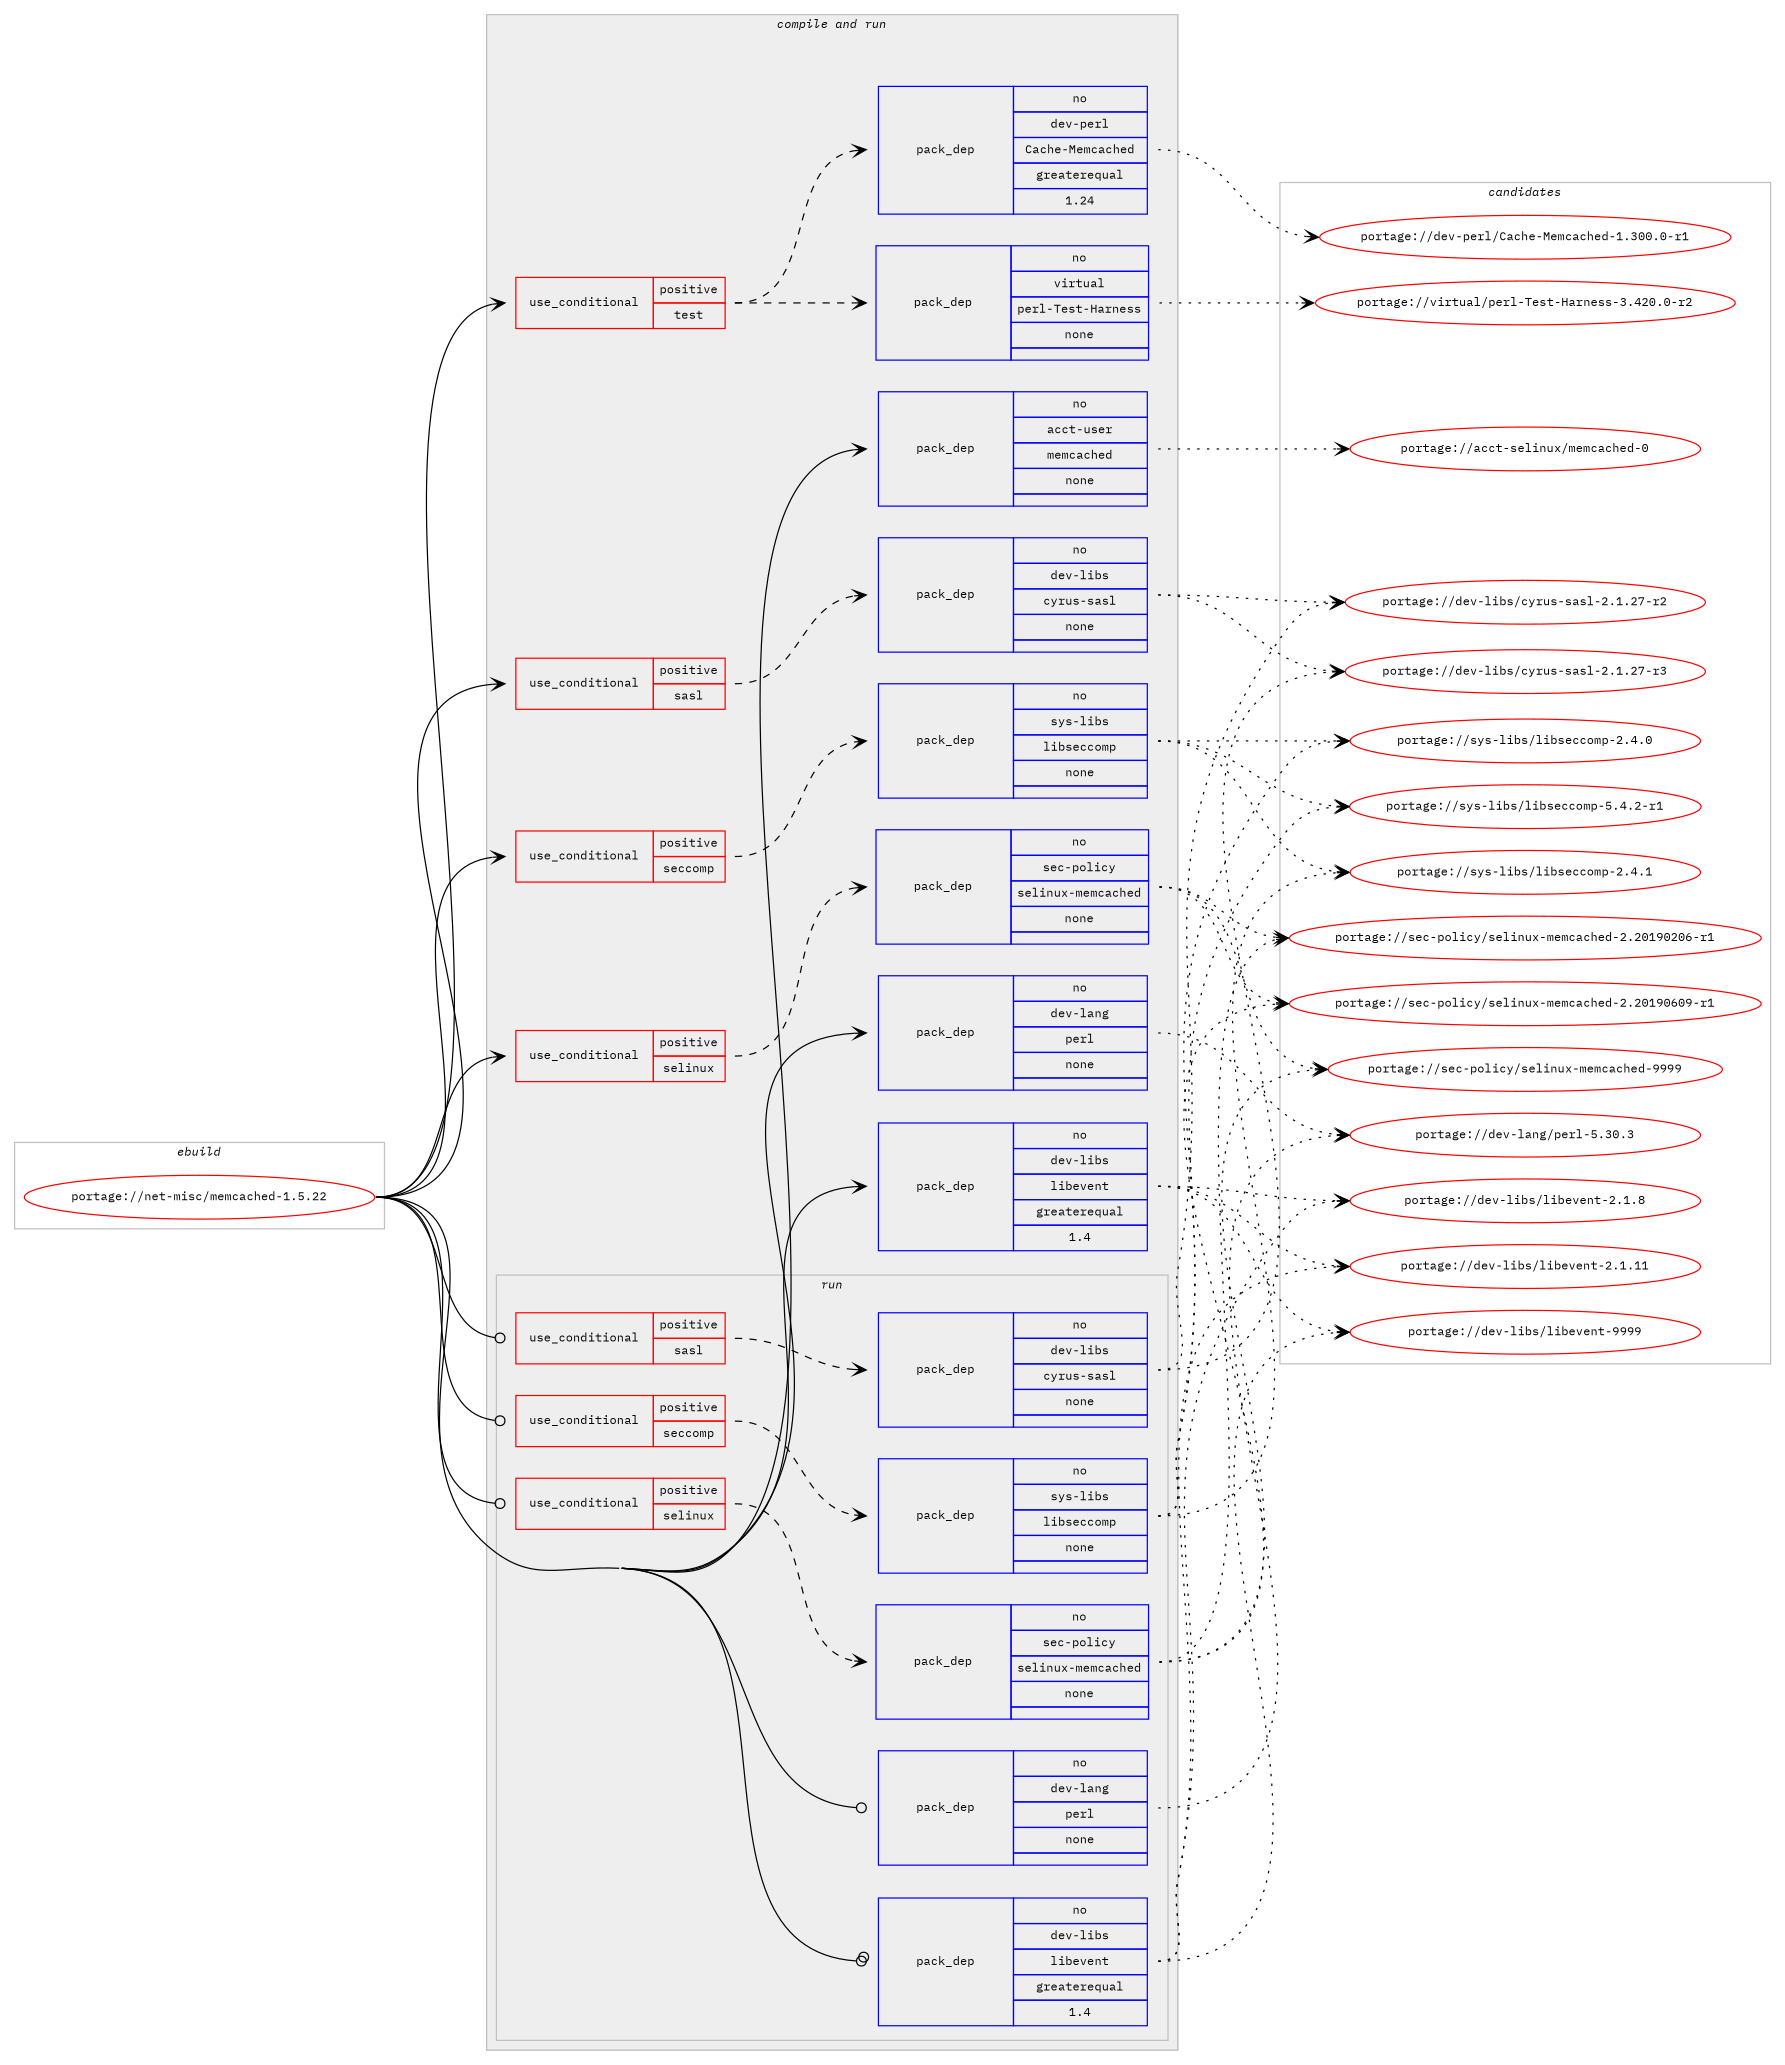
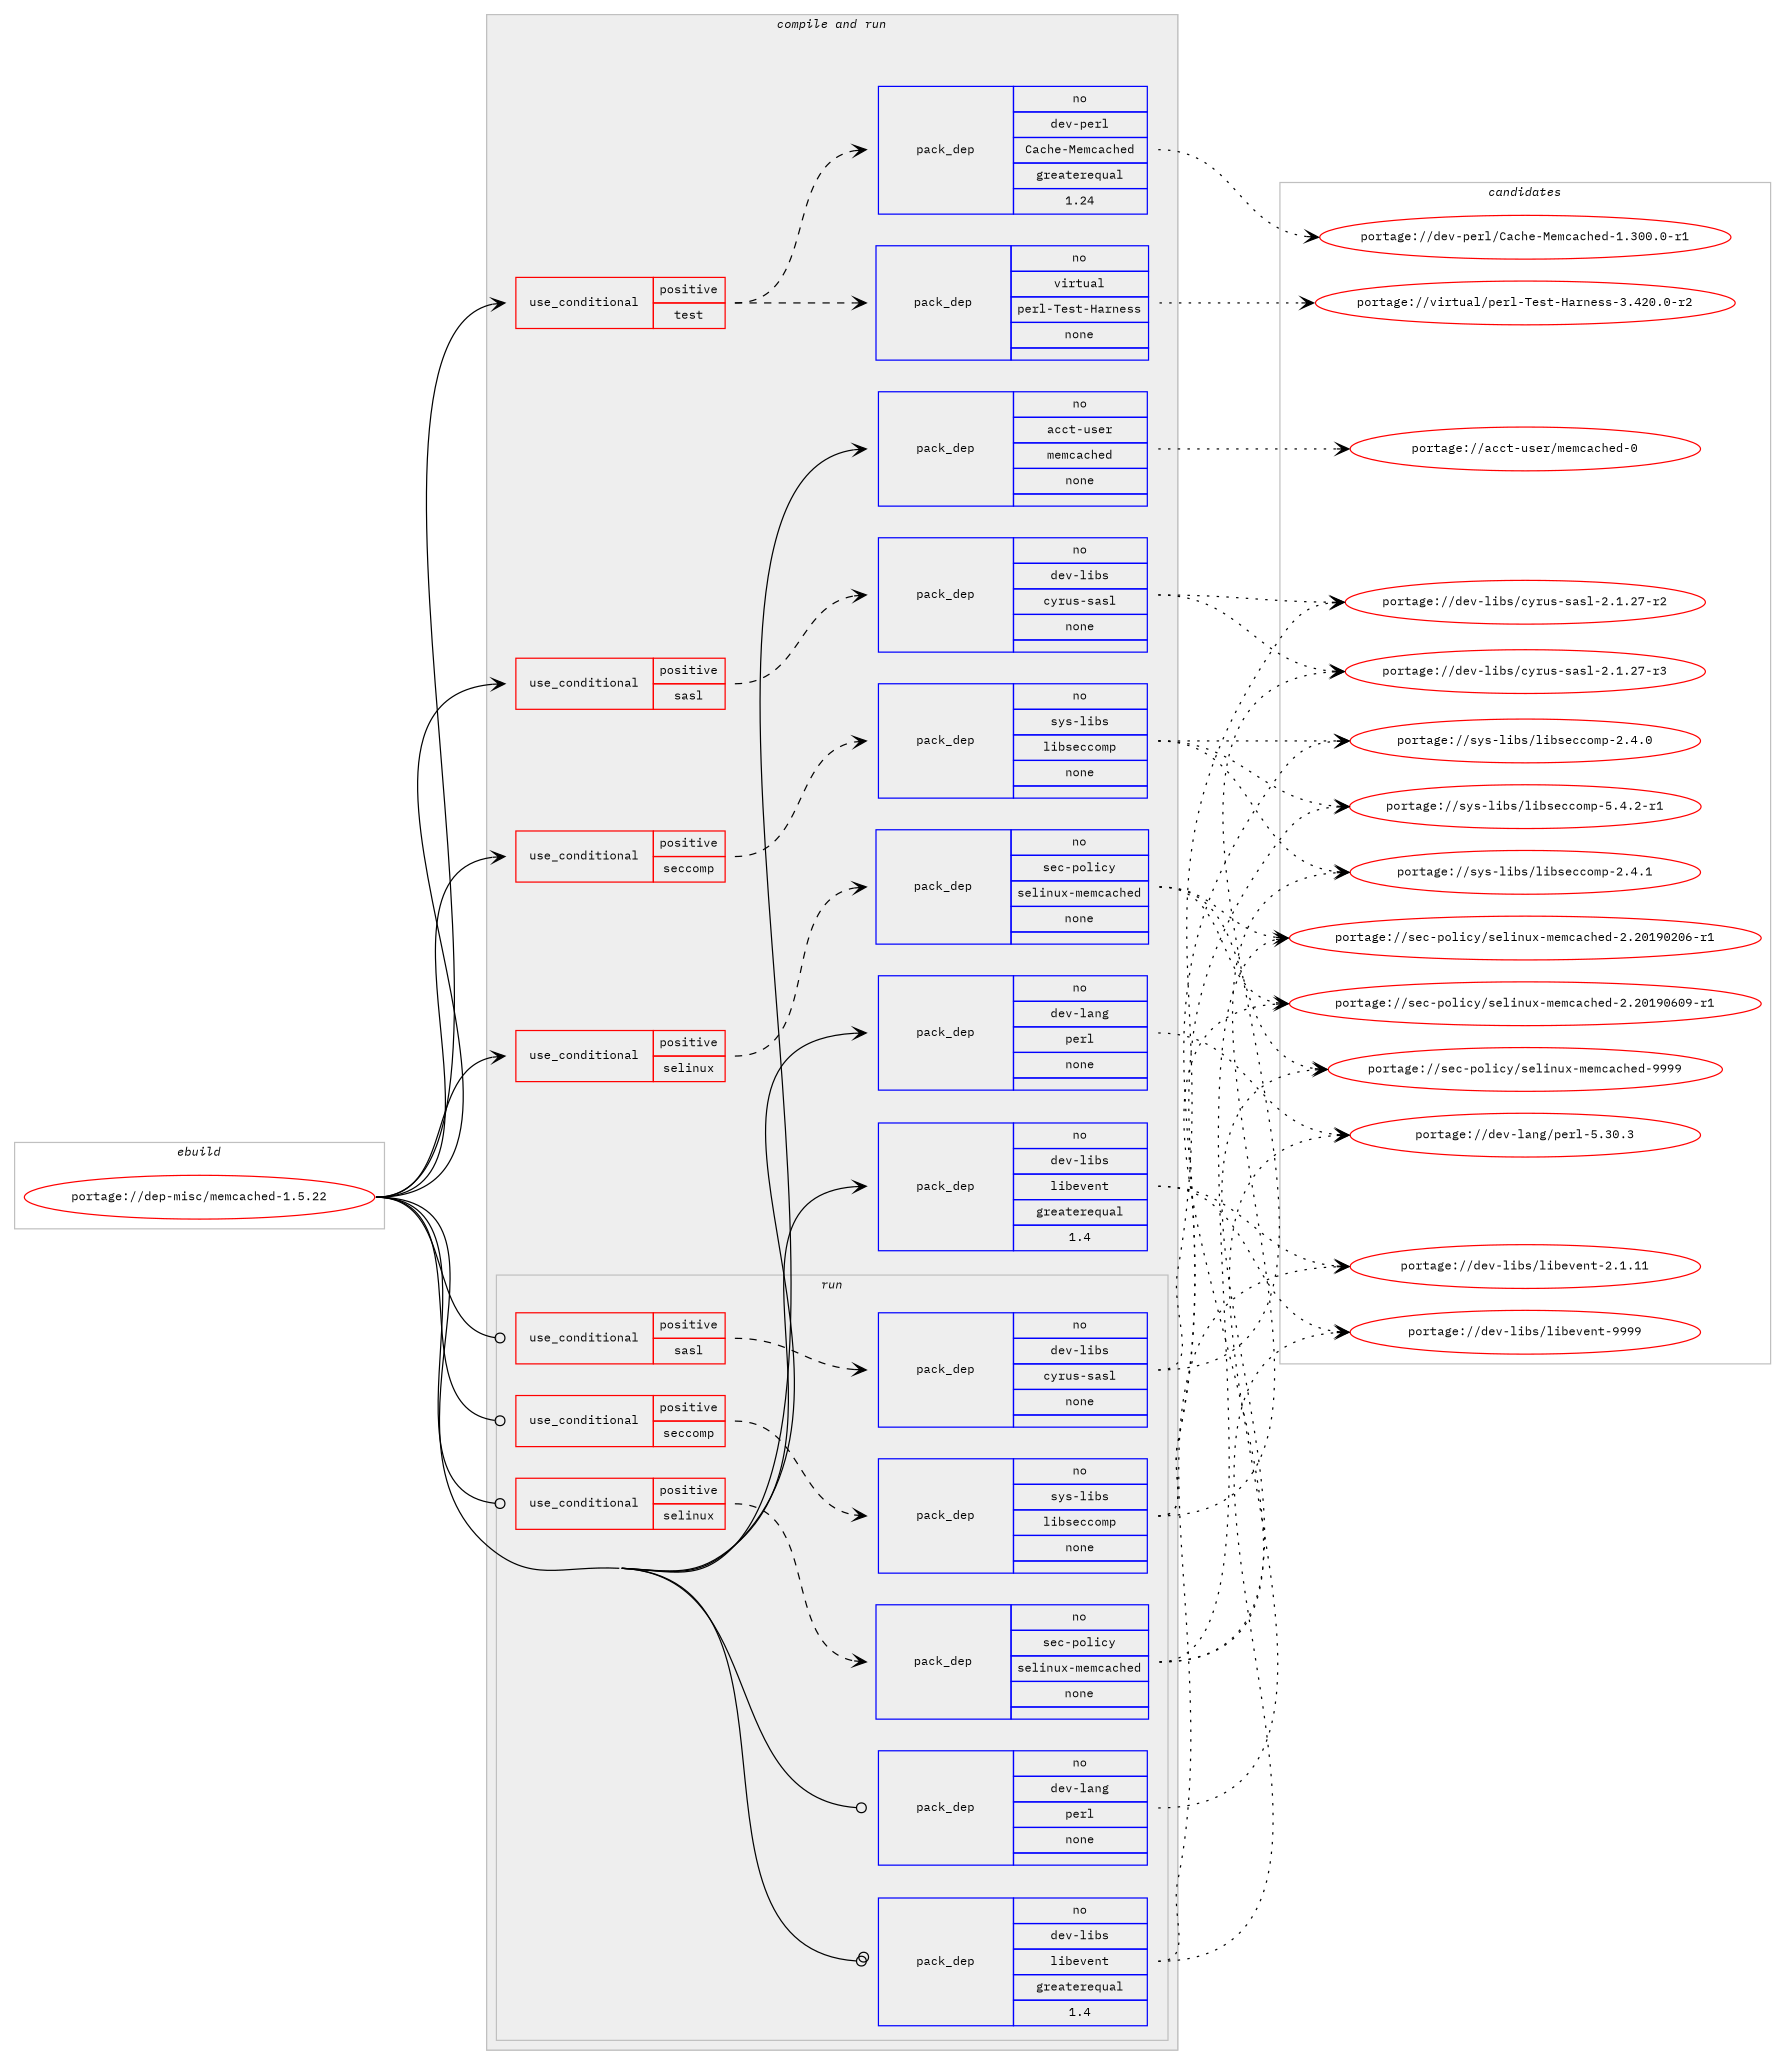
node "portage://acct-selinux/memcached-0": label "portage://acct-selinux/memcached-0" -> "portage://acct-user/memcached-0"
node "portage://net-misc/memcached-1.5.22": label "portage://net-misc/memcached-1.5.22" -> "portage://dep-misc/memcached-1.5.22"
node "portage://dev-libs/libevent-2.1.8": removed
